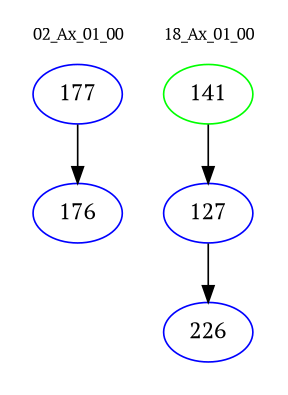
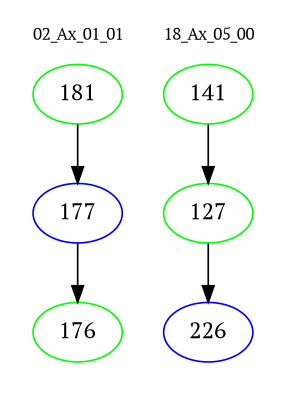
cluster "02_Ax_01_00": label "02_Ax_01_00" -> "02_Ax_01_01"
cluster "18_Ax_01_00": label "18_Ax_01_00" -> "18_Ax_05_00"
node "181": added
node "176": color blue -> green
node "127": color blue -> green
